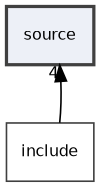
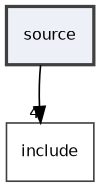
edge "include" -> "source": reversed
